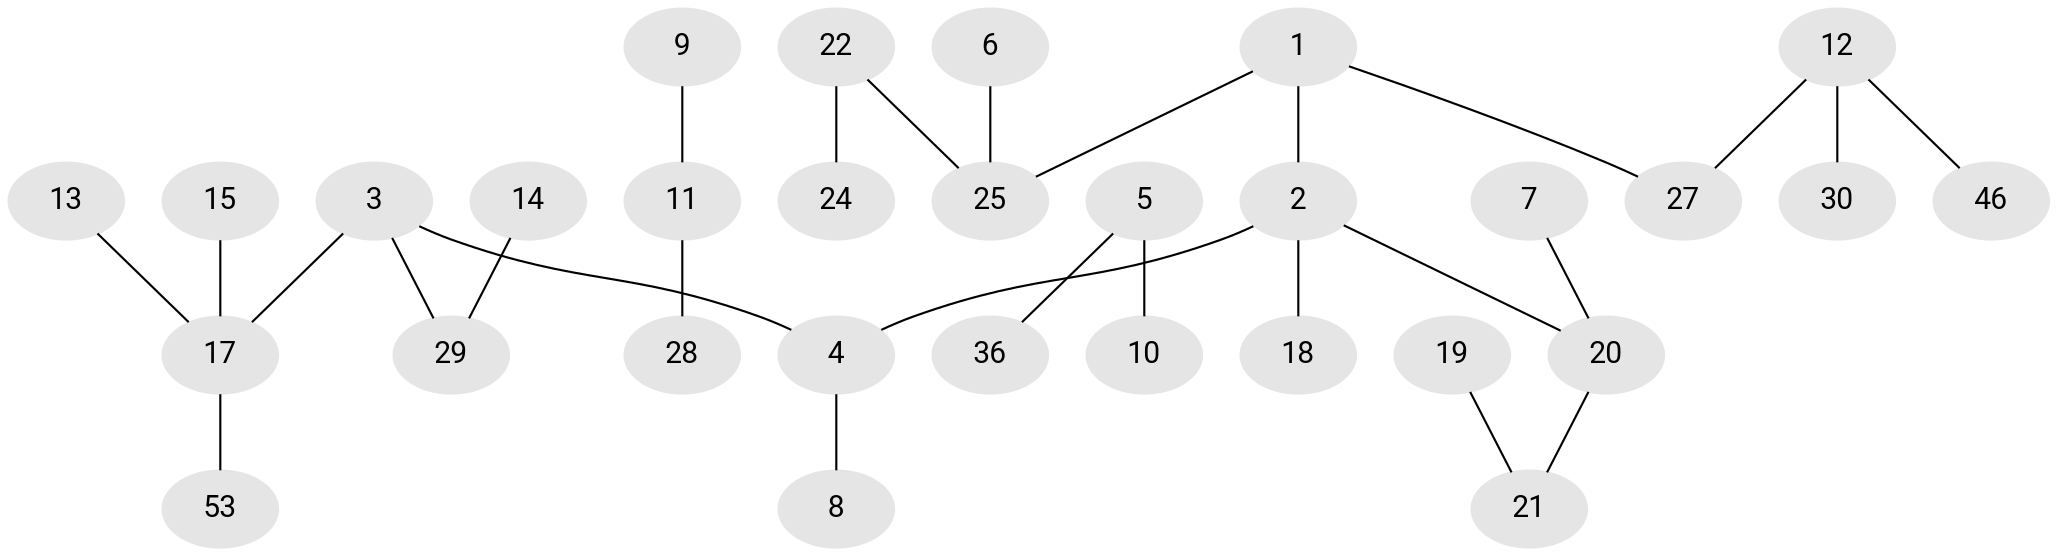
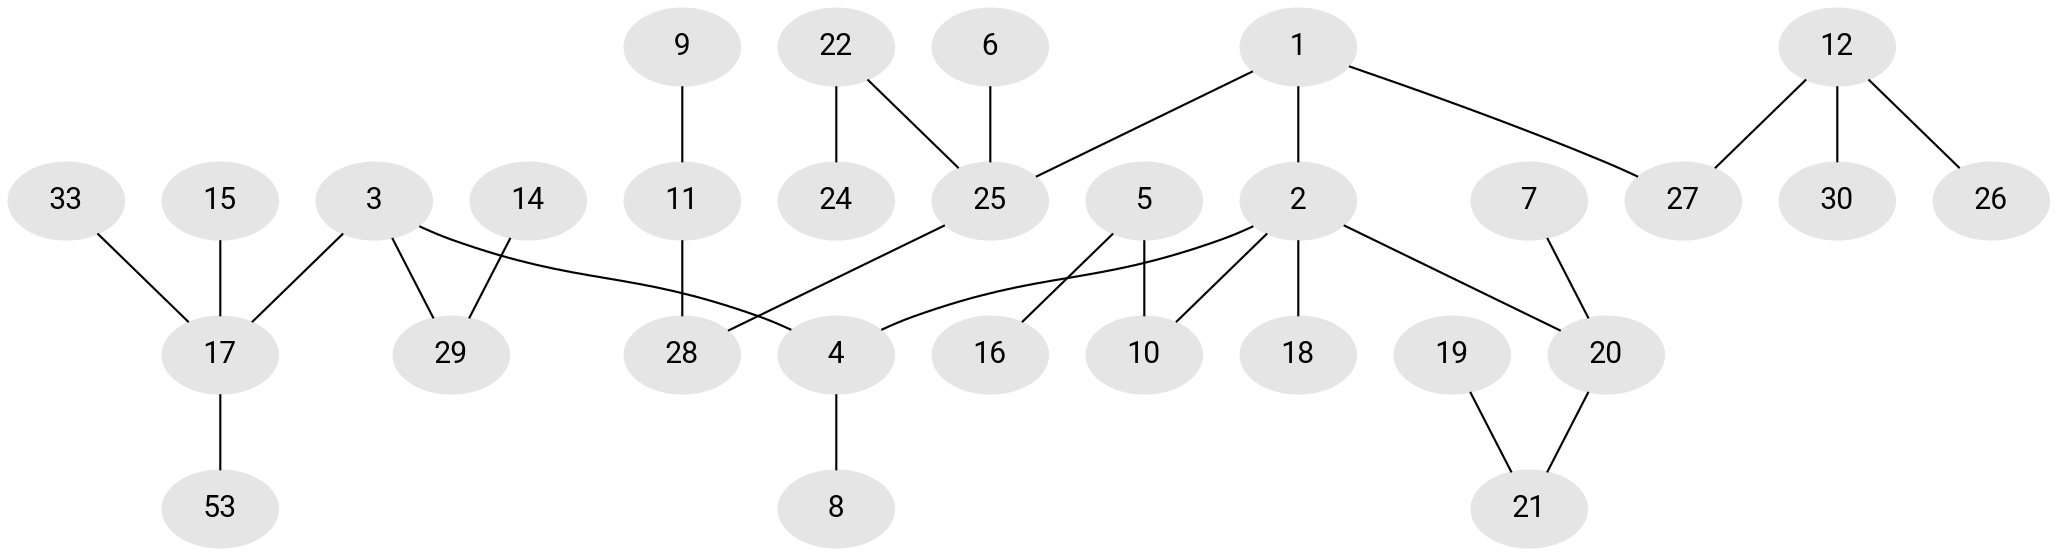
node "13": label "13" -> "33"
node "46": label "46" -> "26"
edge "25" -- "28": added
edge "2" -- "10": added
node "36": label "36" -> "16"
